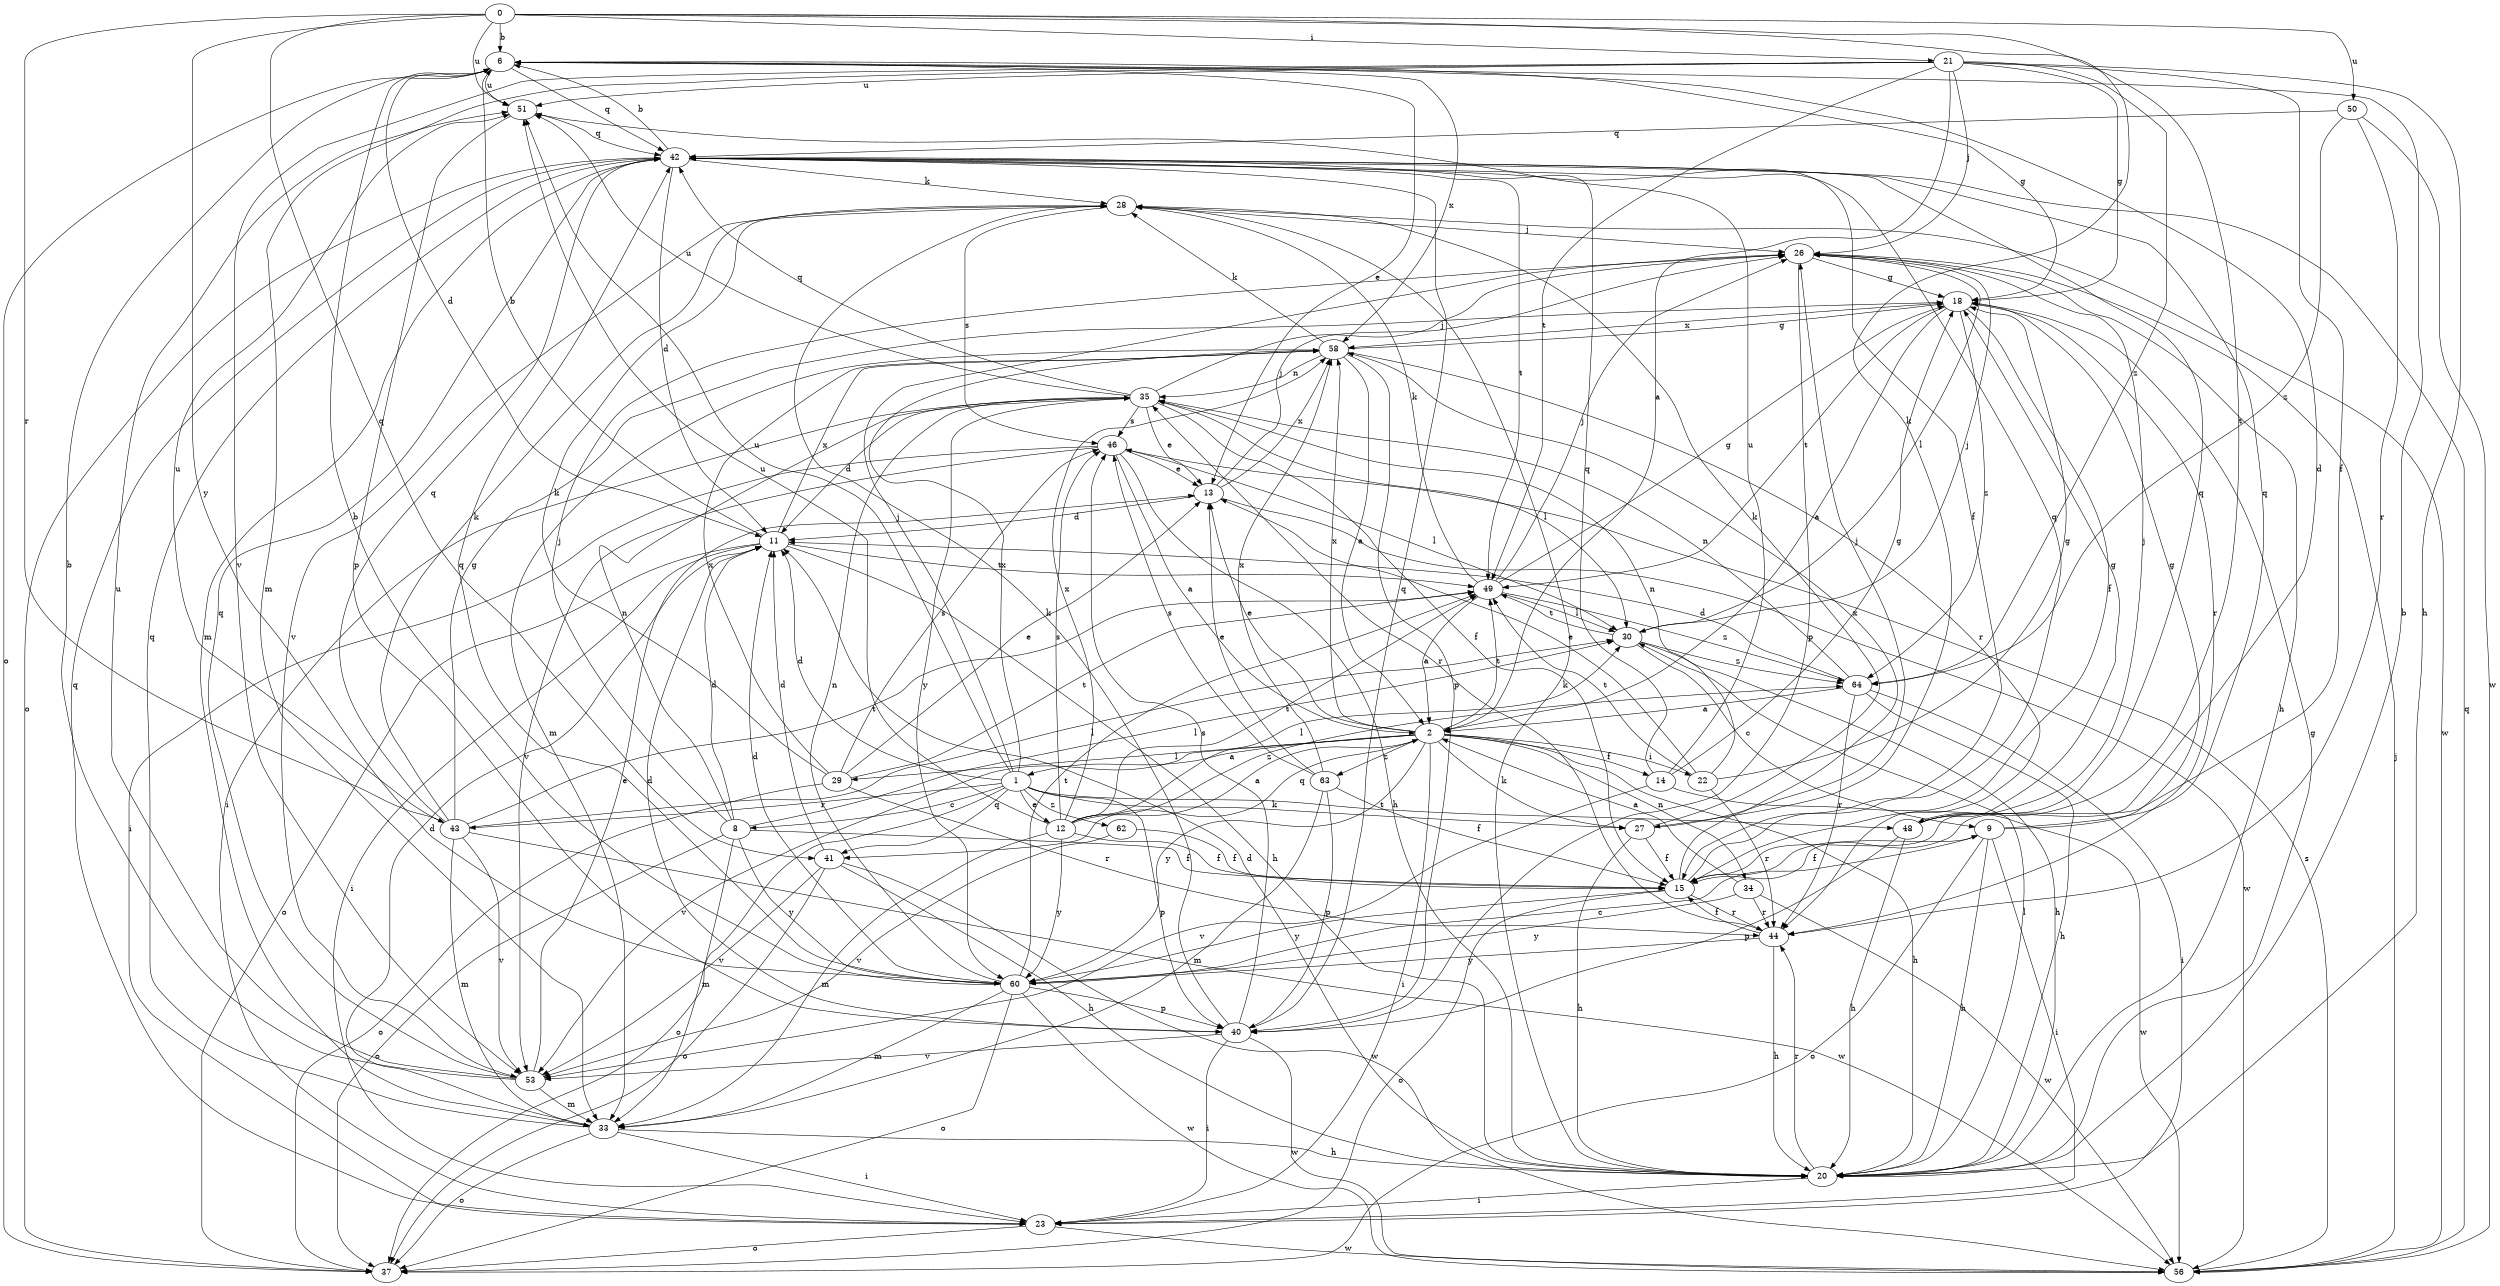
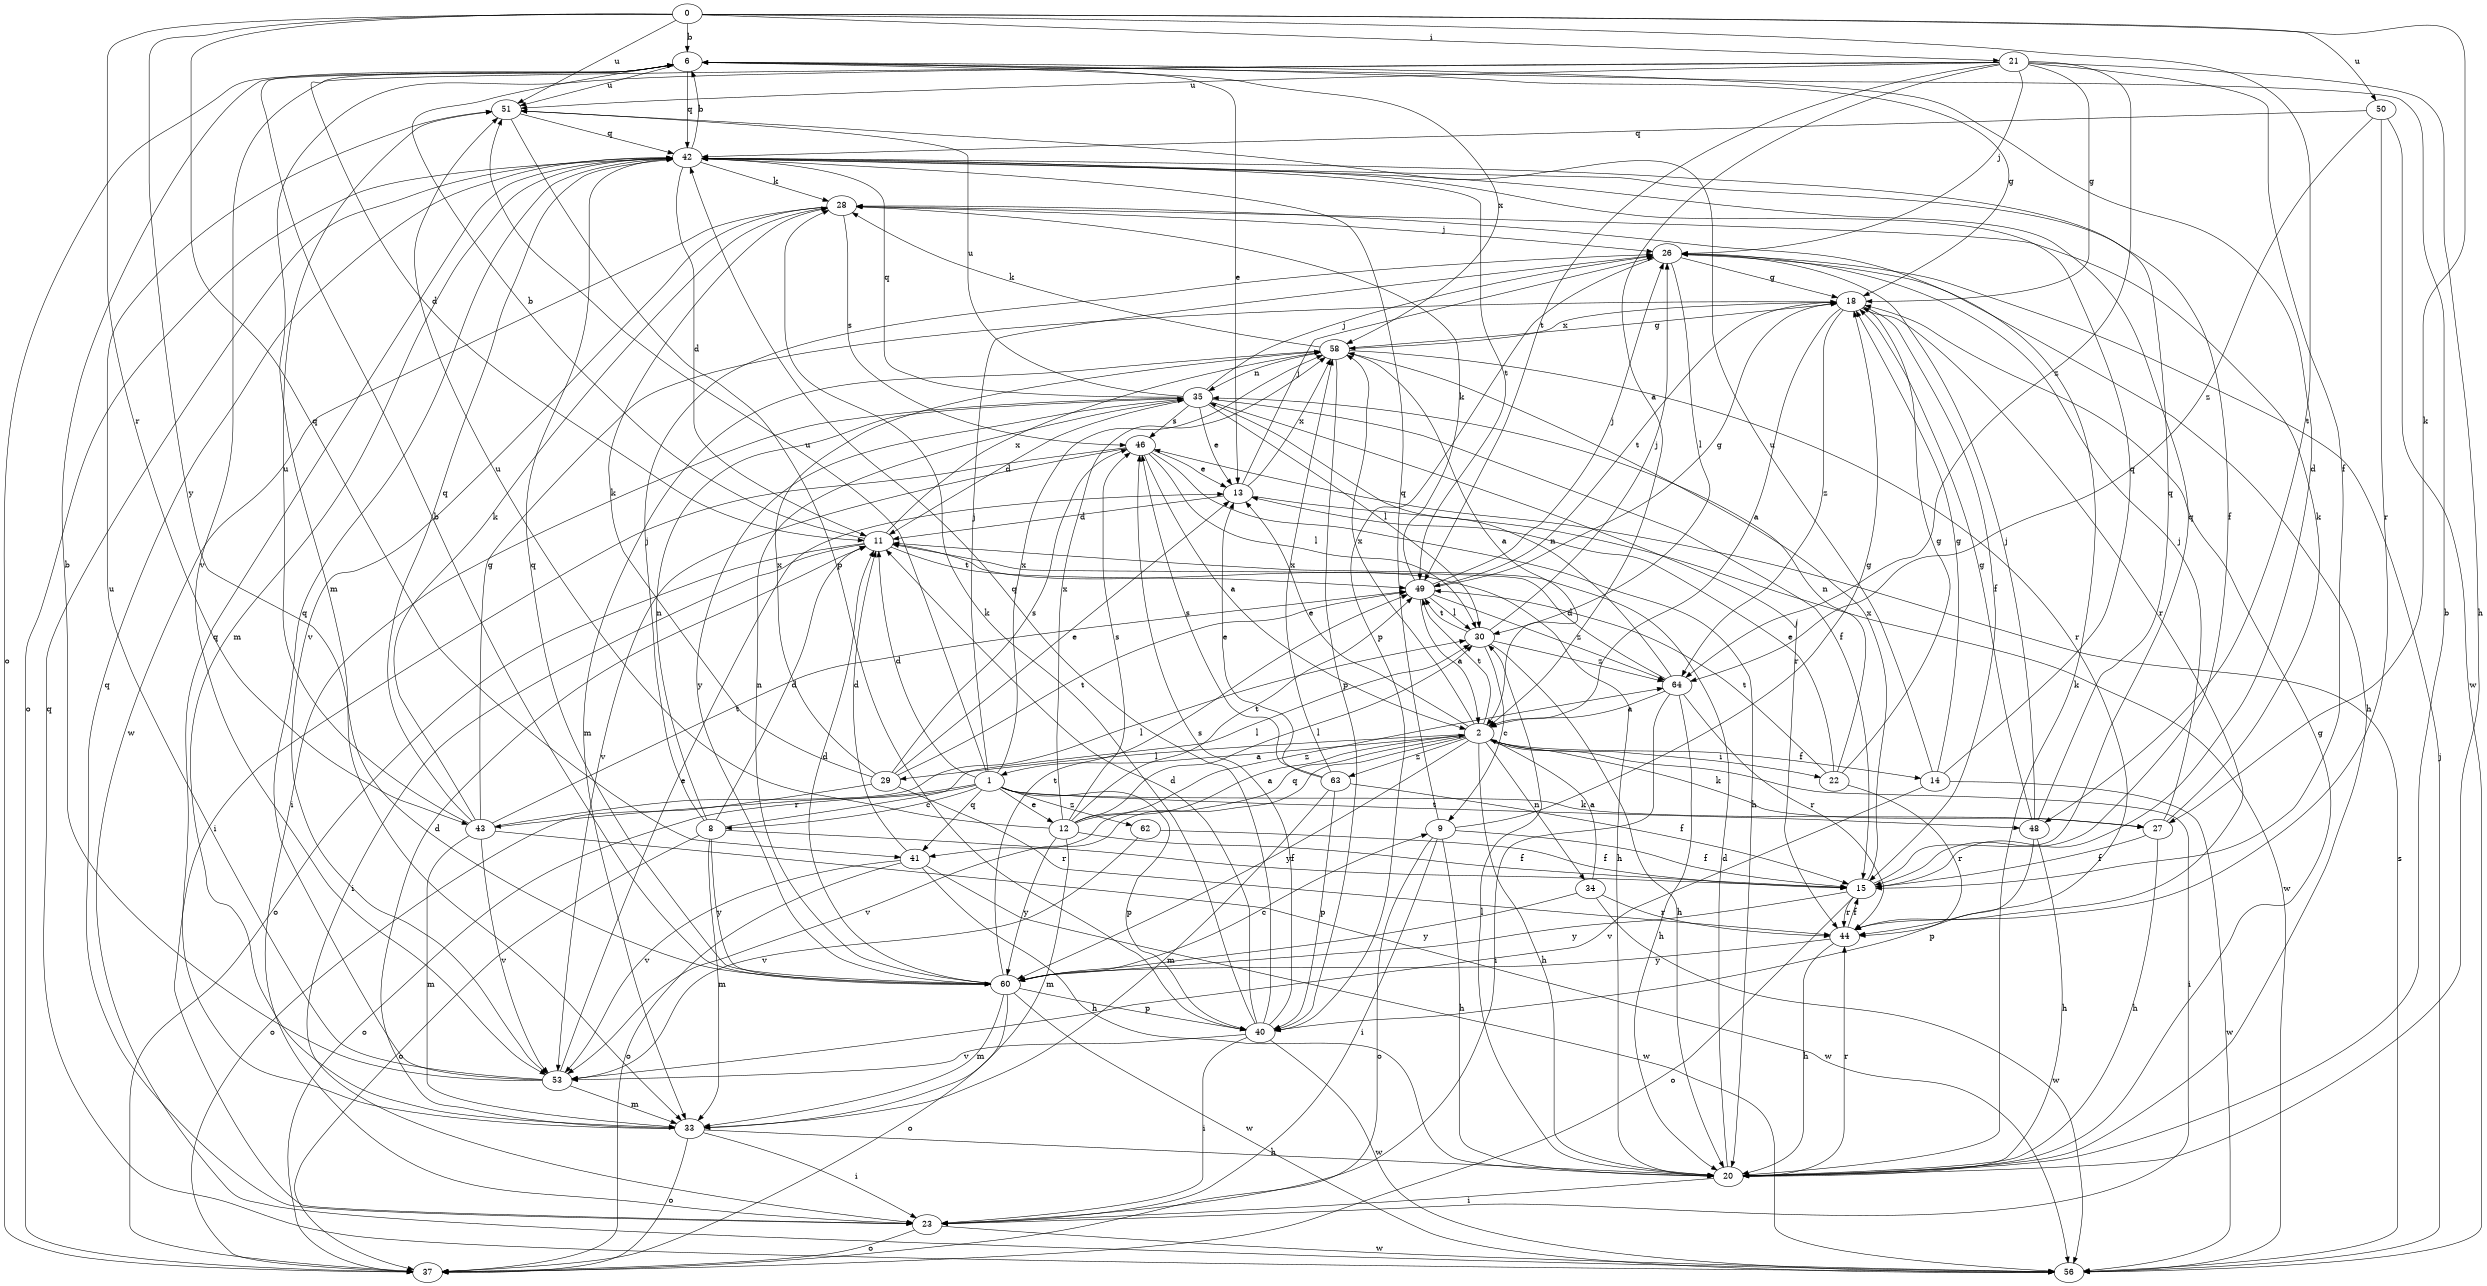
edge "44" -> "35": reversed
